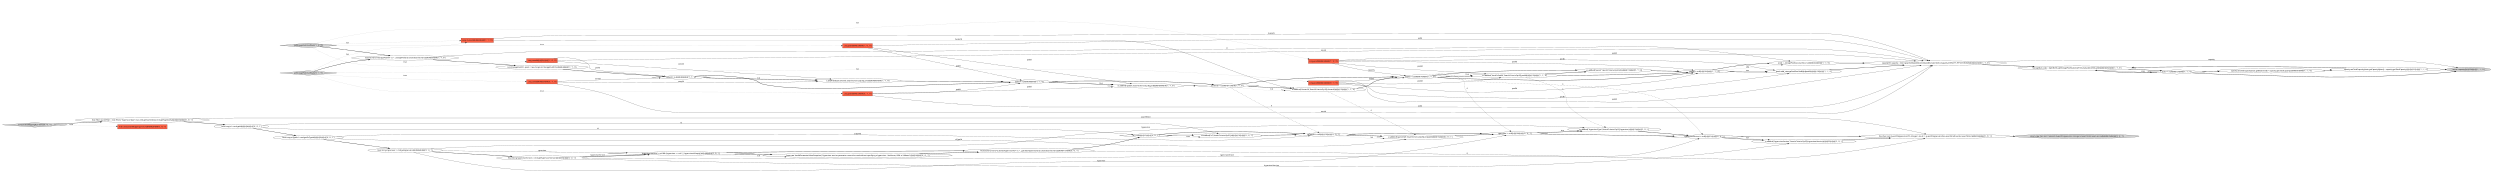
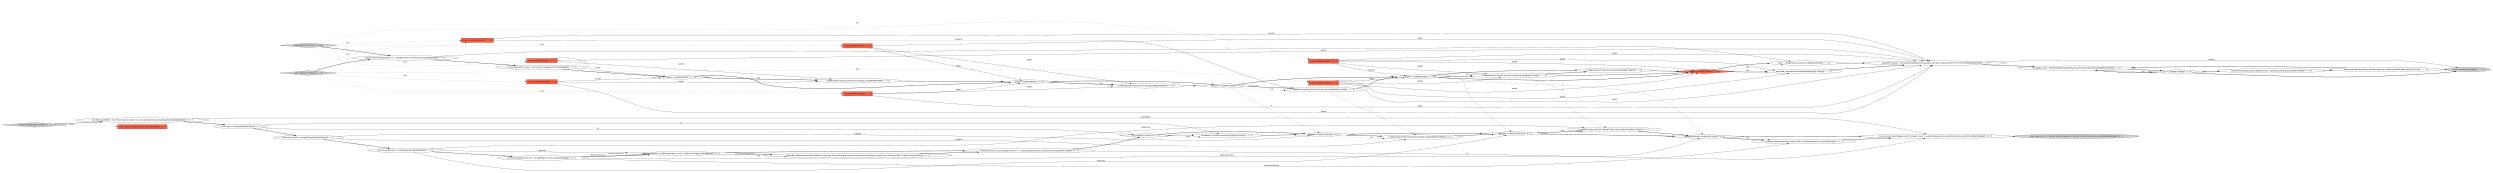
node "poolId != null@@@18@@@['1', '1', '0']": fillcolor white -> tomato
